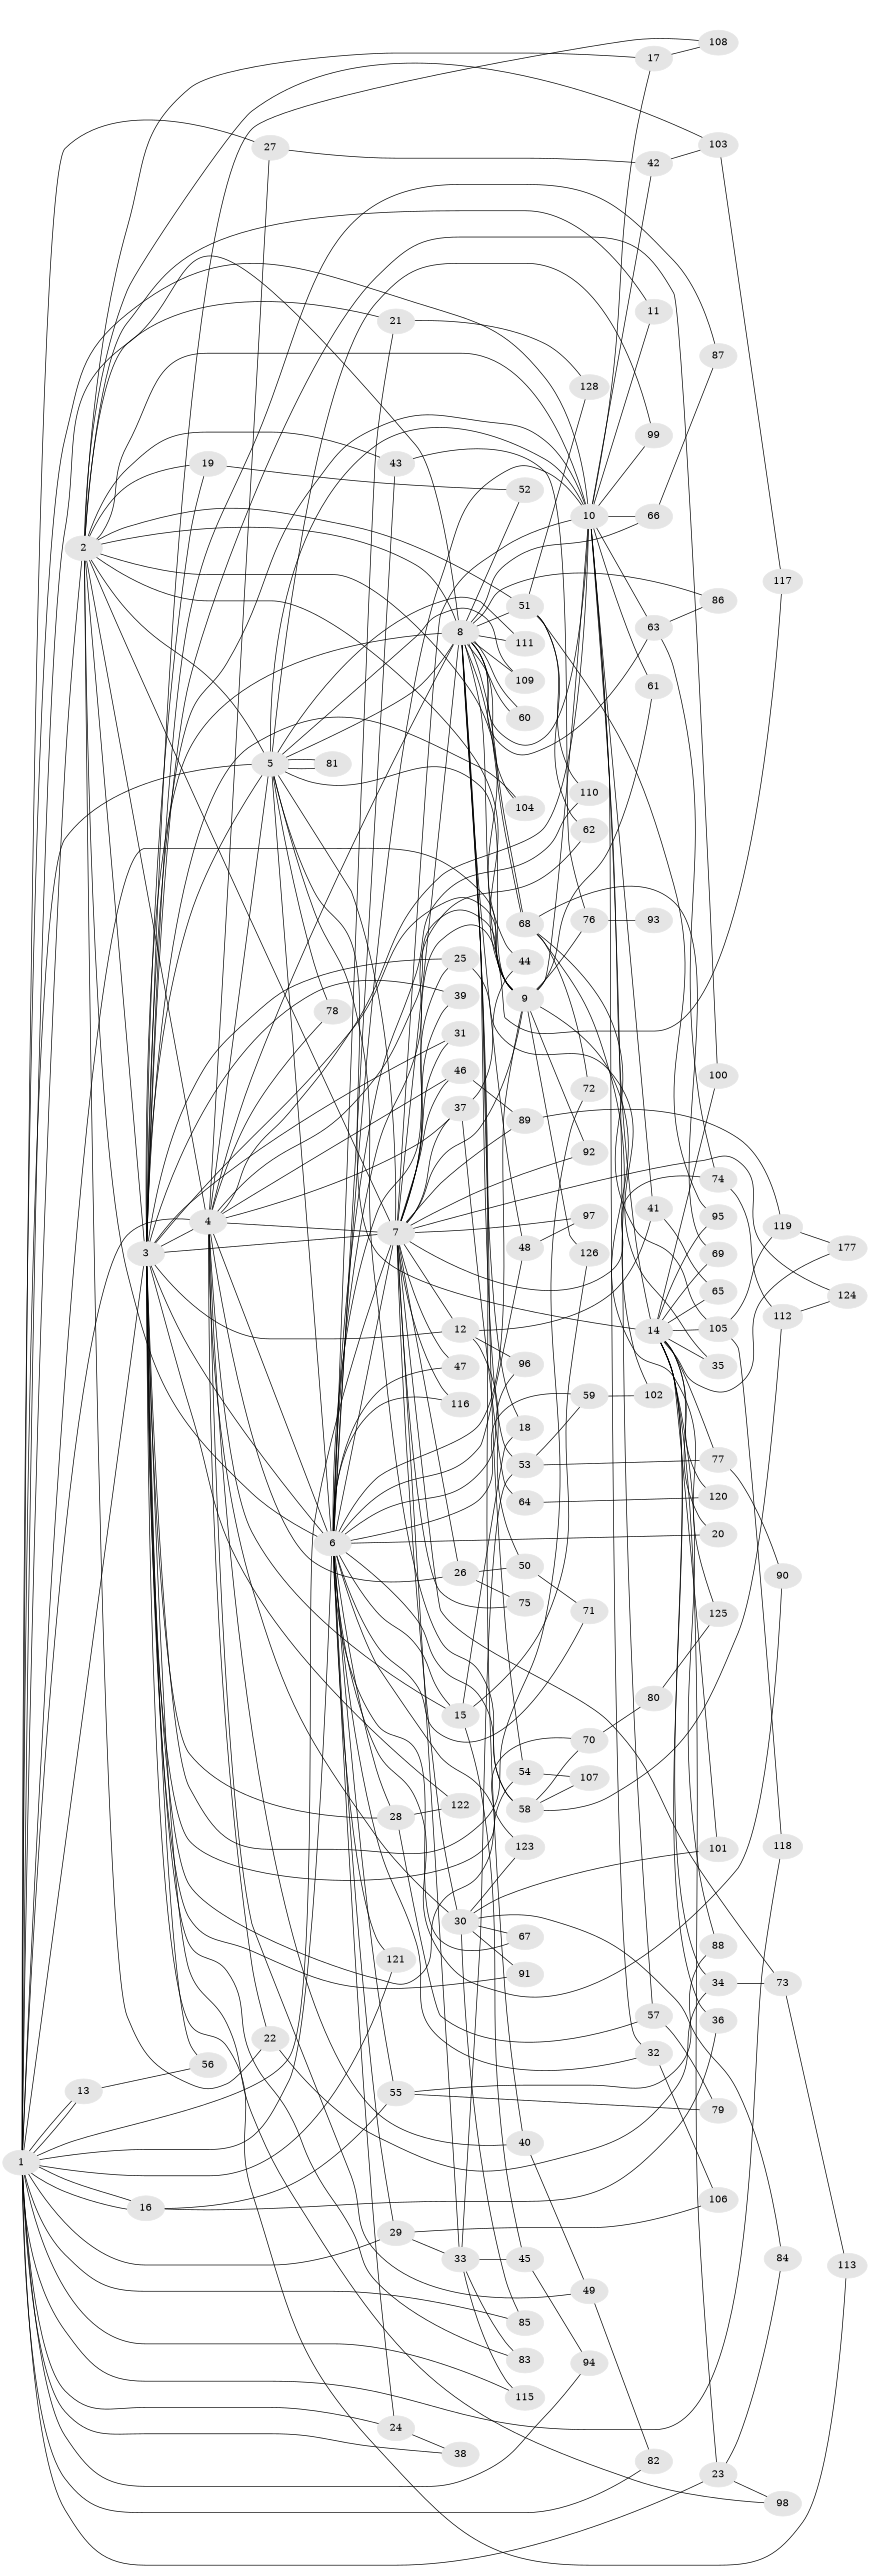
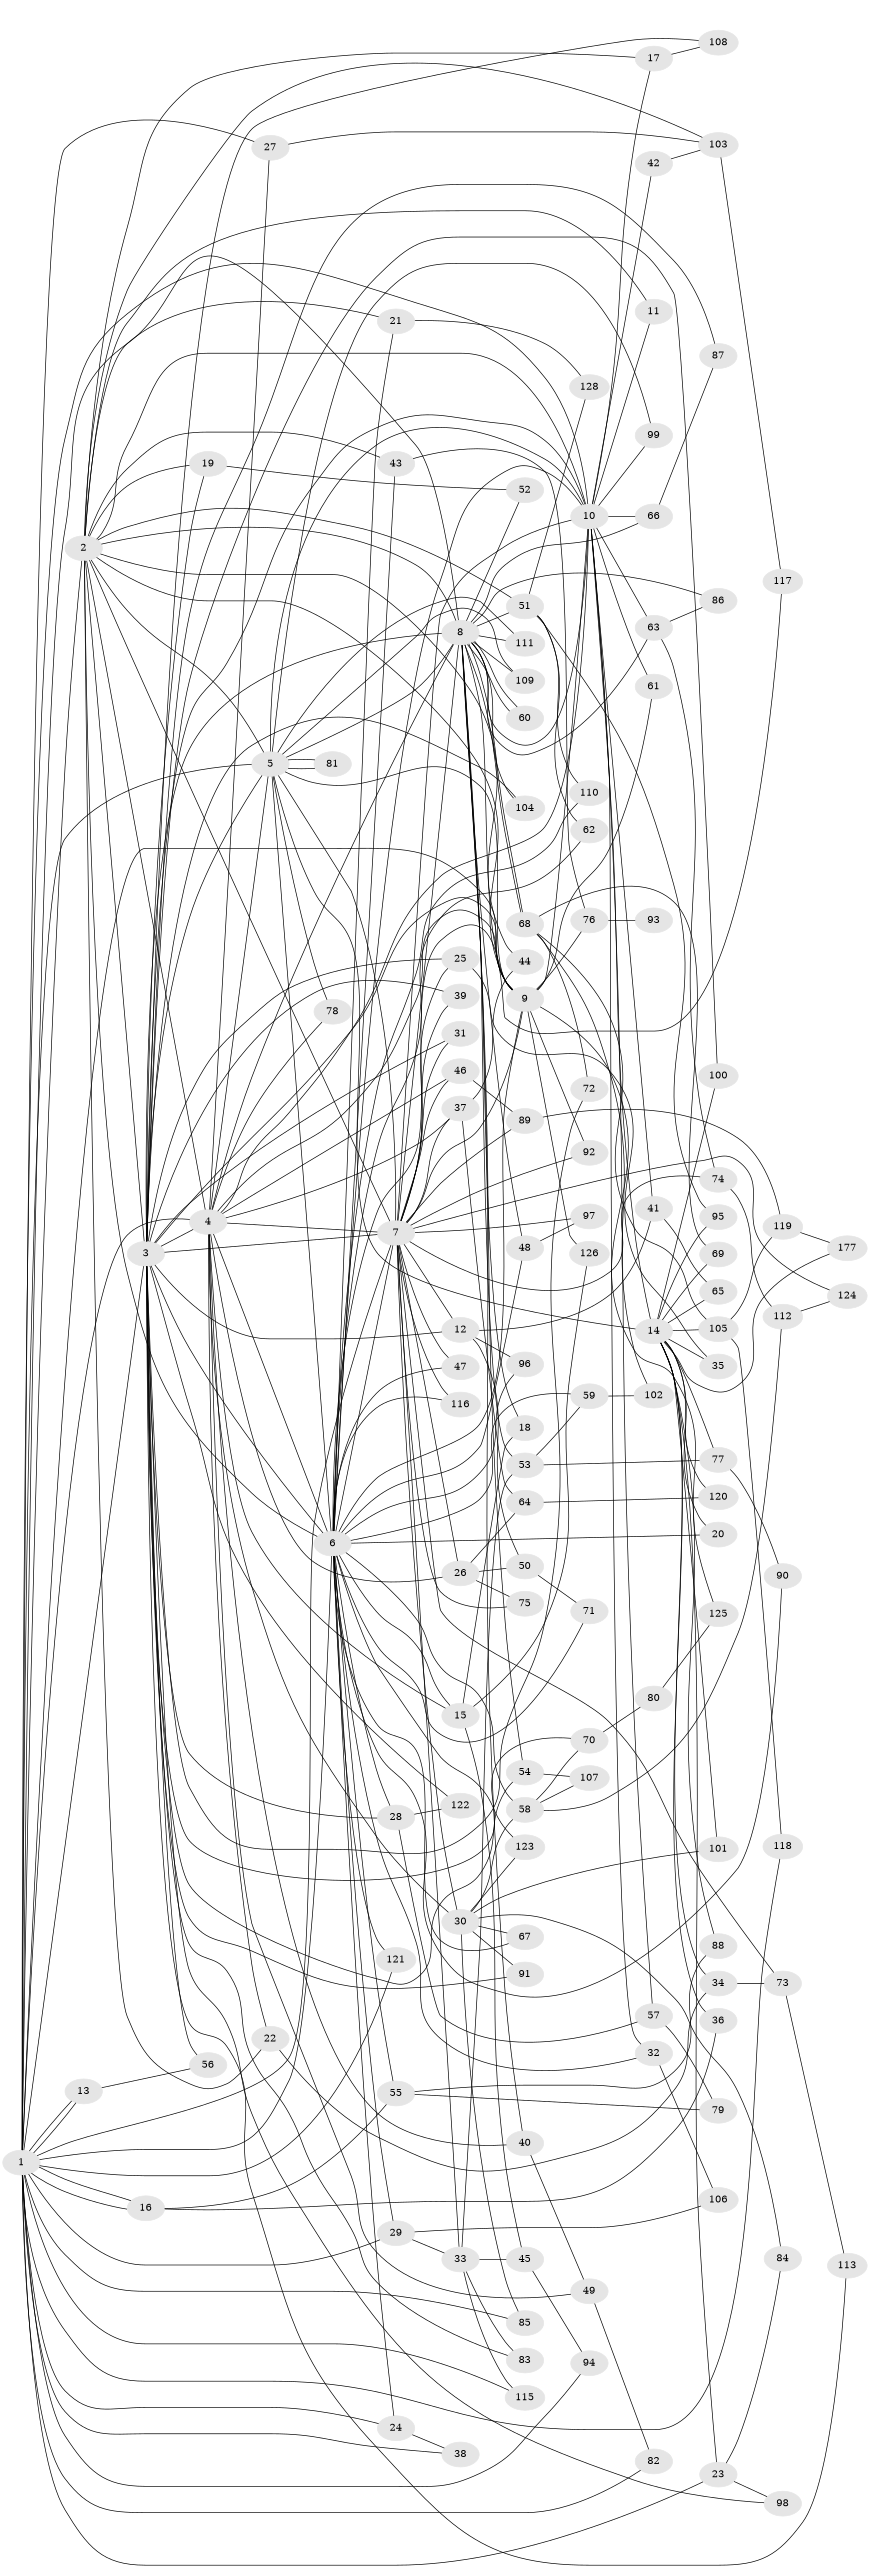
edge "27" -- "42": now "27" -- "103"
edge "5" -- "58": now "30" -- "58"
edge "64" -- "26": added
